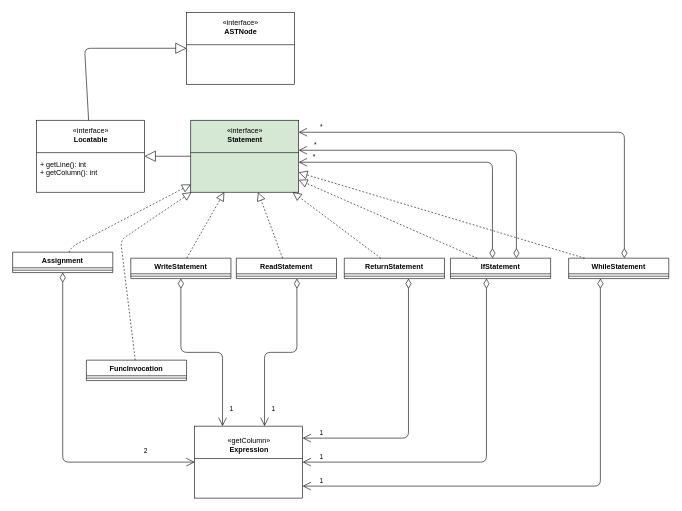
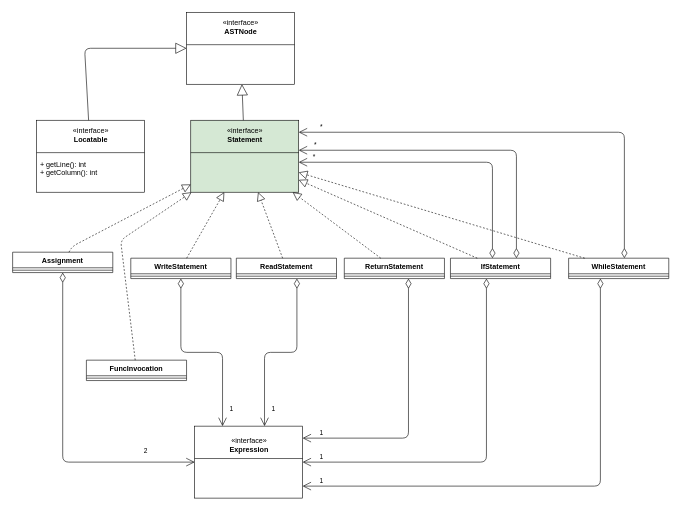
edge "«interface» Statement" -> "«interface» Locatable": now "«interface» Statement" -> "«interface» ASTNode"
node "«getColumn» Expression": label "«getColumn» Expression" -> "«interface» Expression"
